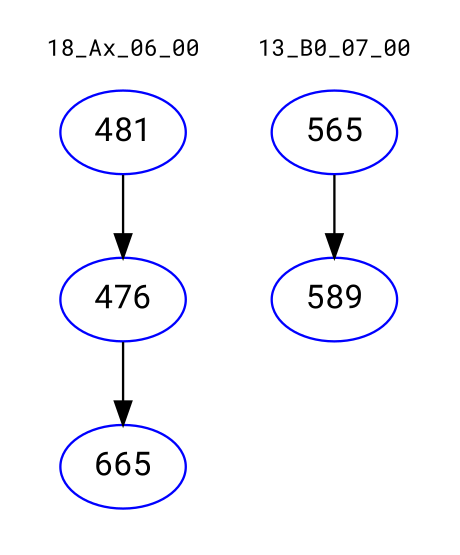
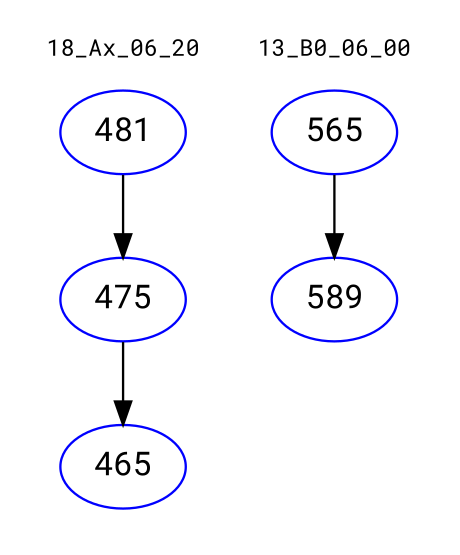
cluster "18_Ax_06_00": label "18_Ax_06_00" -> "18_Ax_06_20"
cluster "13_B0_07_00": label "13_B0_07_00" -> "13_B0_06_00"
node "476": label "476" -> "475"
node "665": label "665" -> "465"
